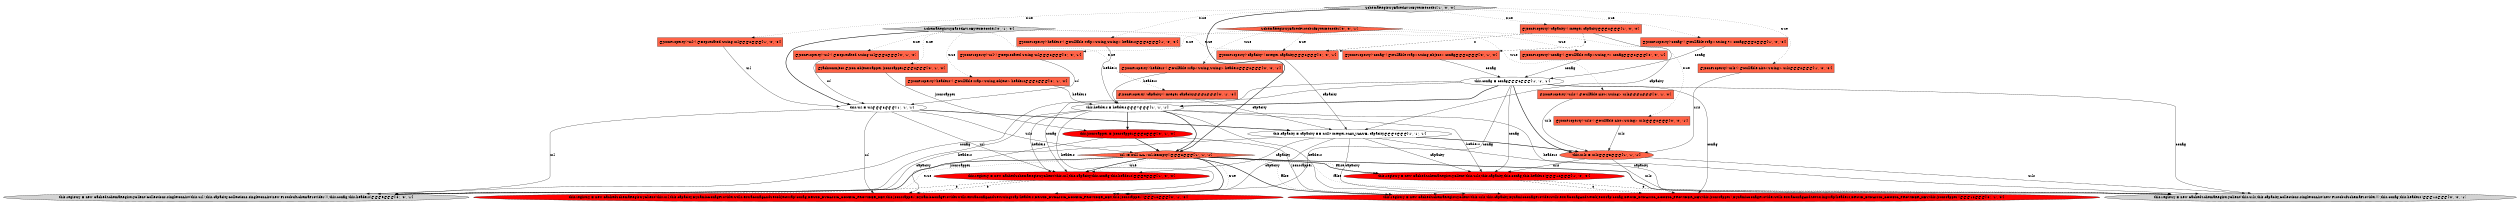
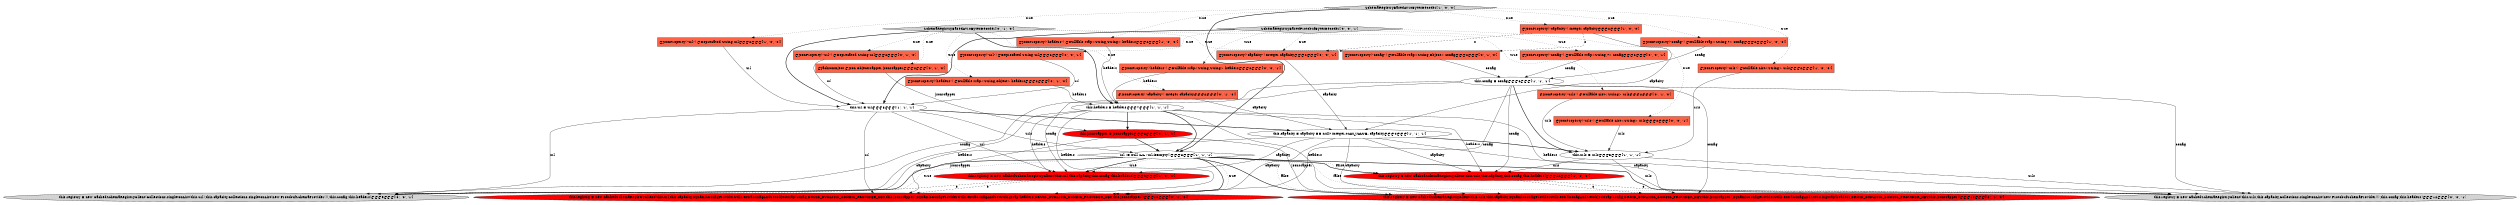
node "SchemaRegistryBasedProtobufBytesDecoder['0', '0', '1']": fillcolor tomato -> lightgray
edge "SchemaRegistryBasedProtobufBytesDecoder['0', '0', '1']" -> "this.url = url@@@3@@@['1', '1', '1']": added
edge "this.config = config@@@6@@@['1', '1', '1']" -> "this.headers = headers@@@7@@@['1', '1', '1']": now "SchemaRegistryBasedAvroBytesDecoder['0', '1', '0']" -> "this.headers = headers@@@7@@@['1', '1', '1']"
node "url != null && !url.isEmpty()@@@8@@@['1', '1', '1']": fillcolor tomato -> white
node "this.urls = urls@@@5@@@['1', '1', '1']": fillcolor tomato -> white
